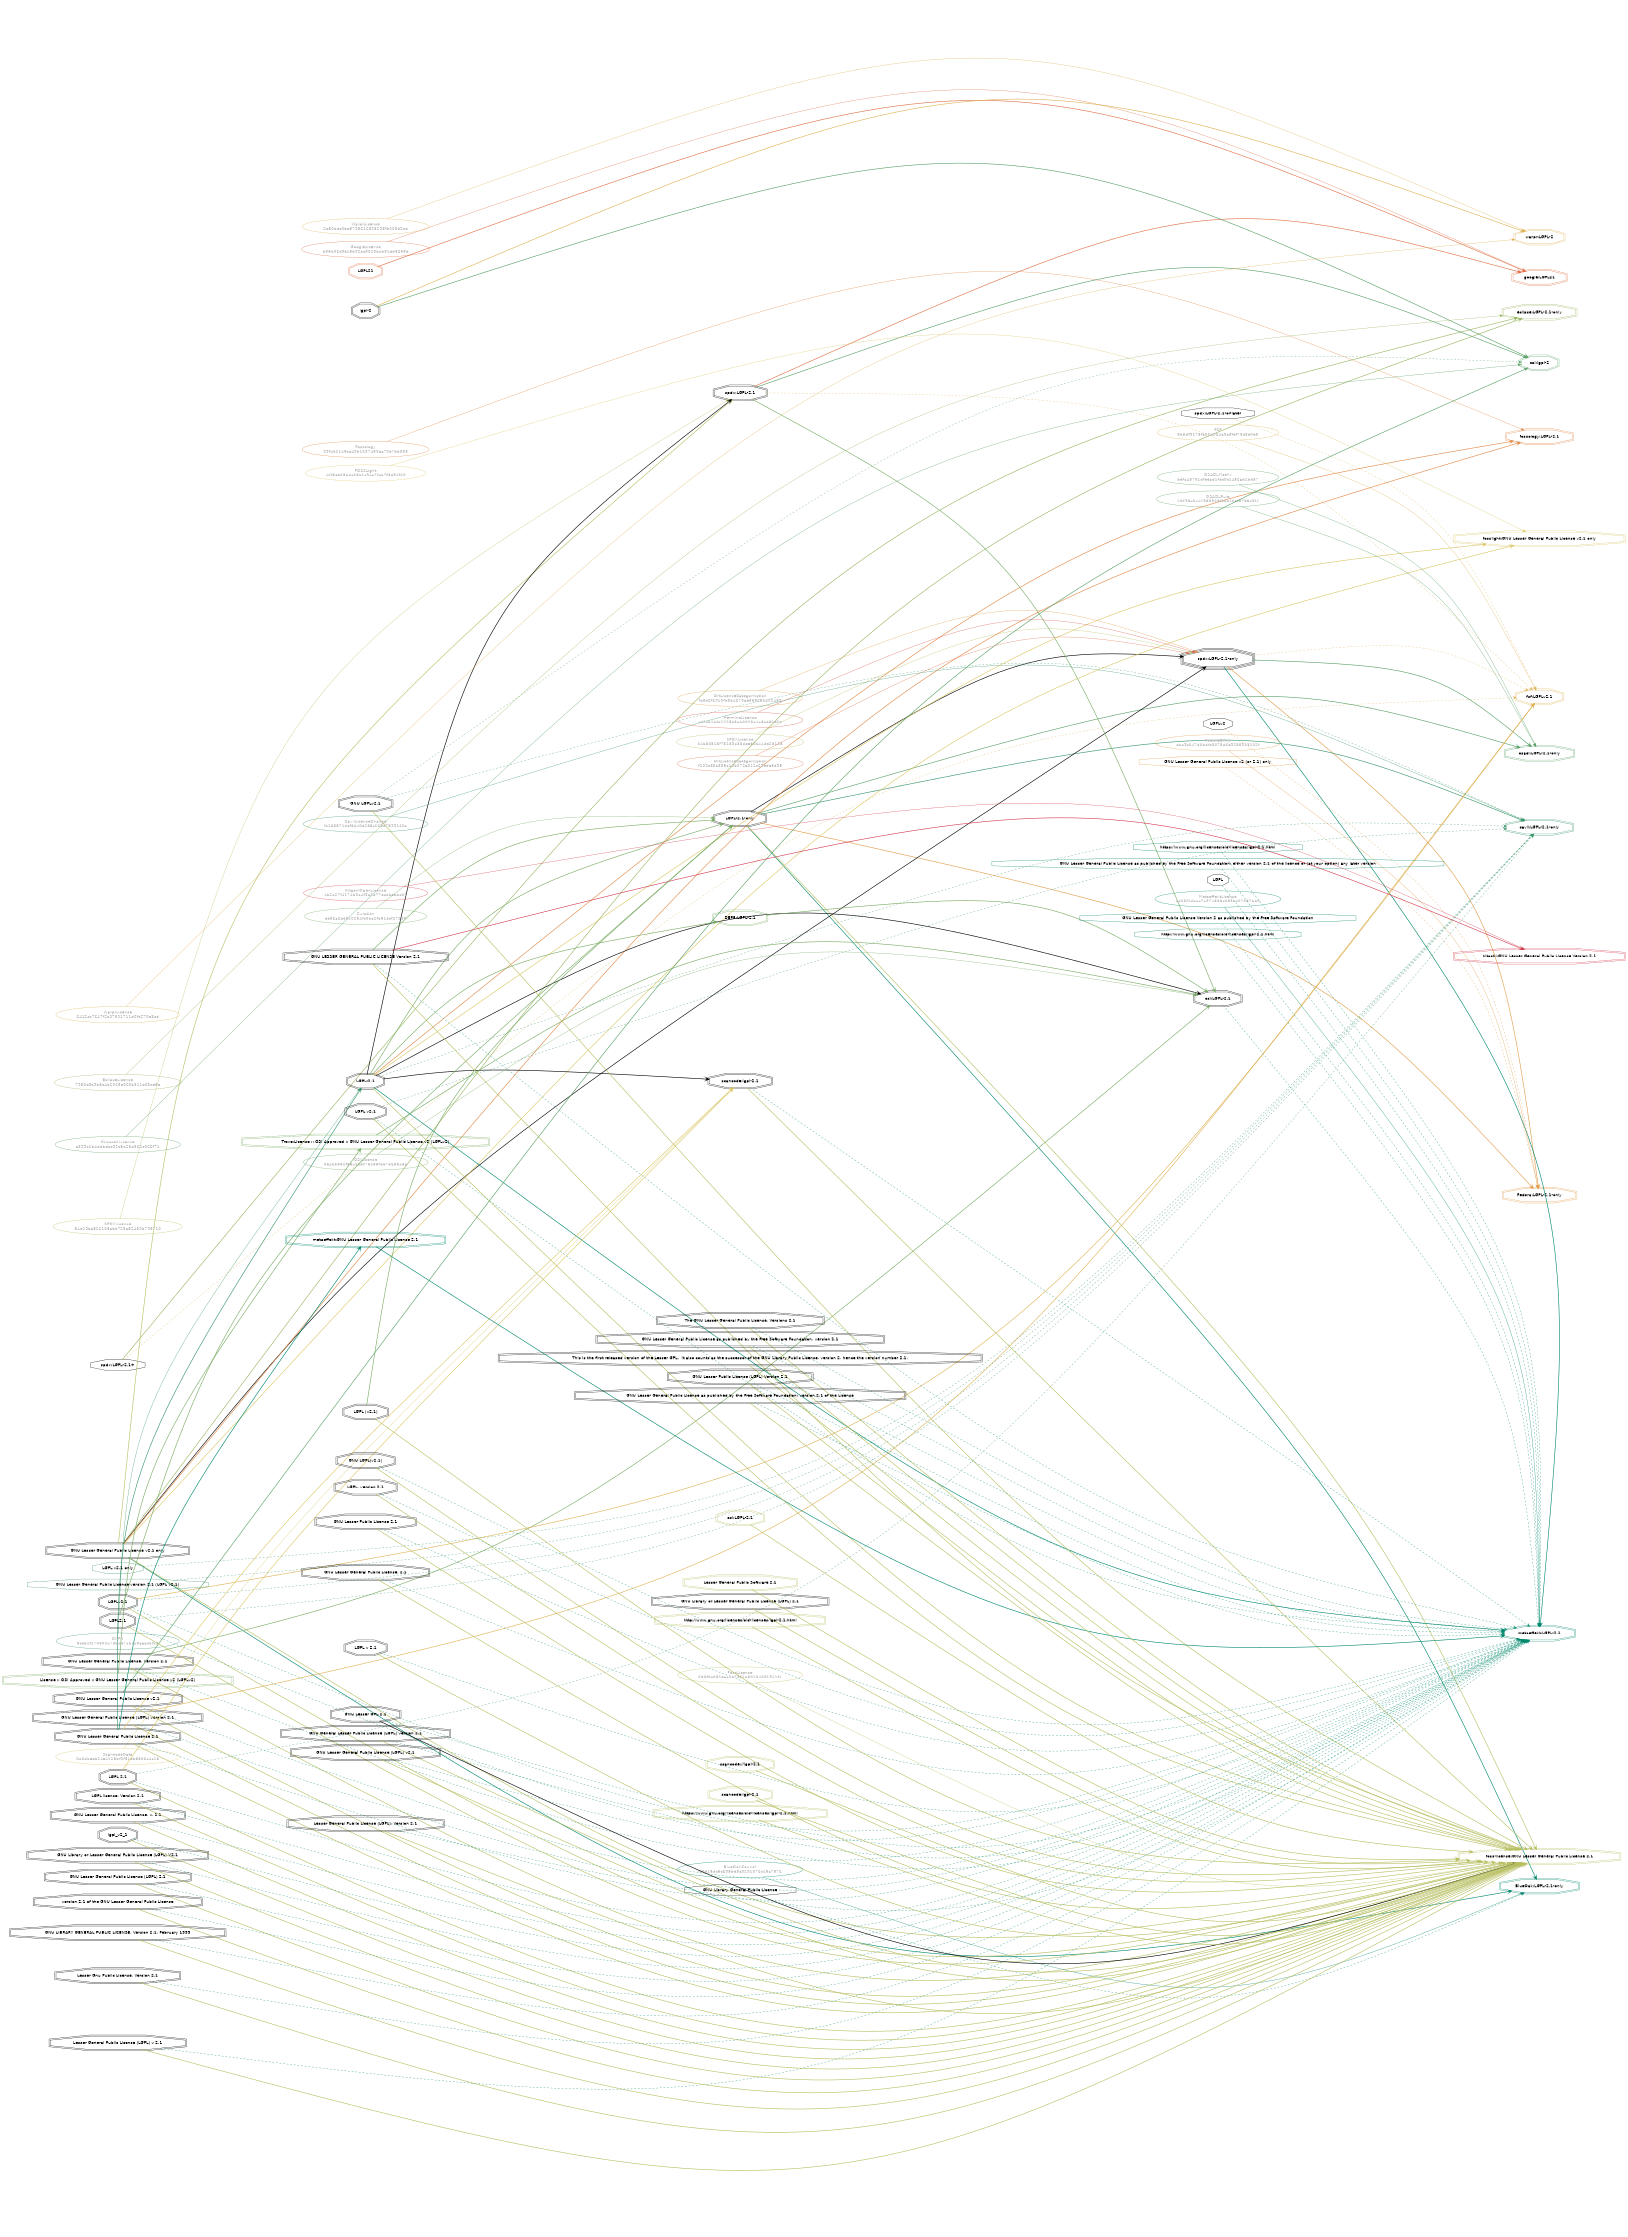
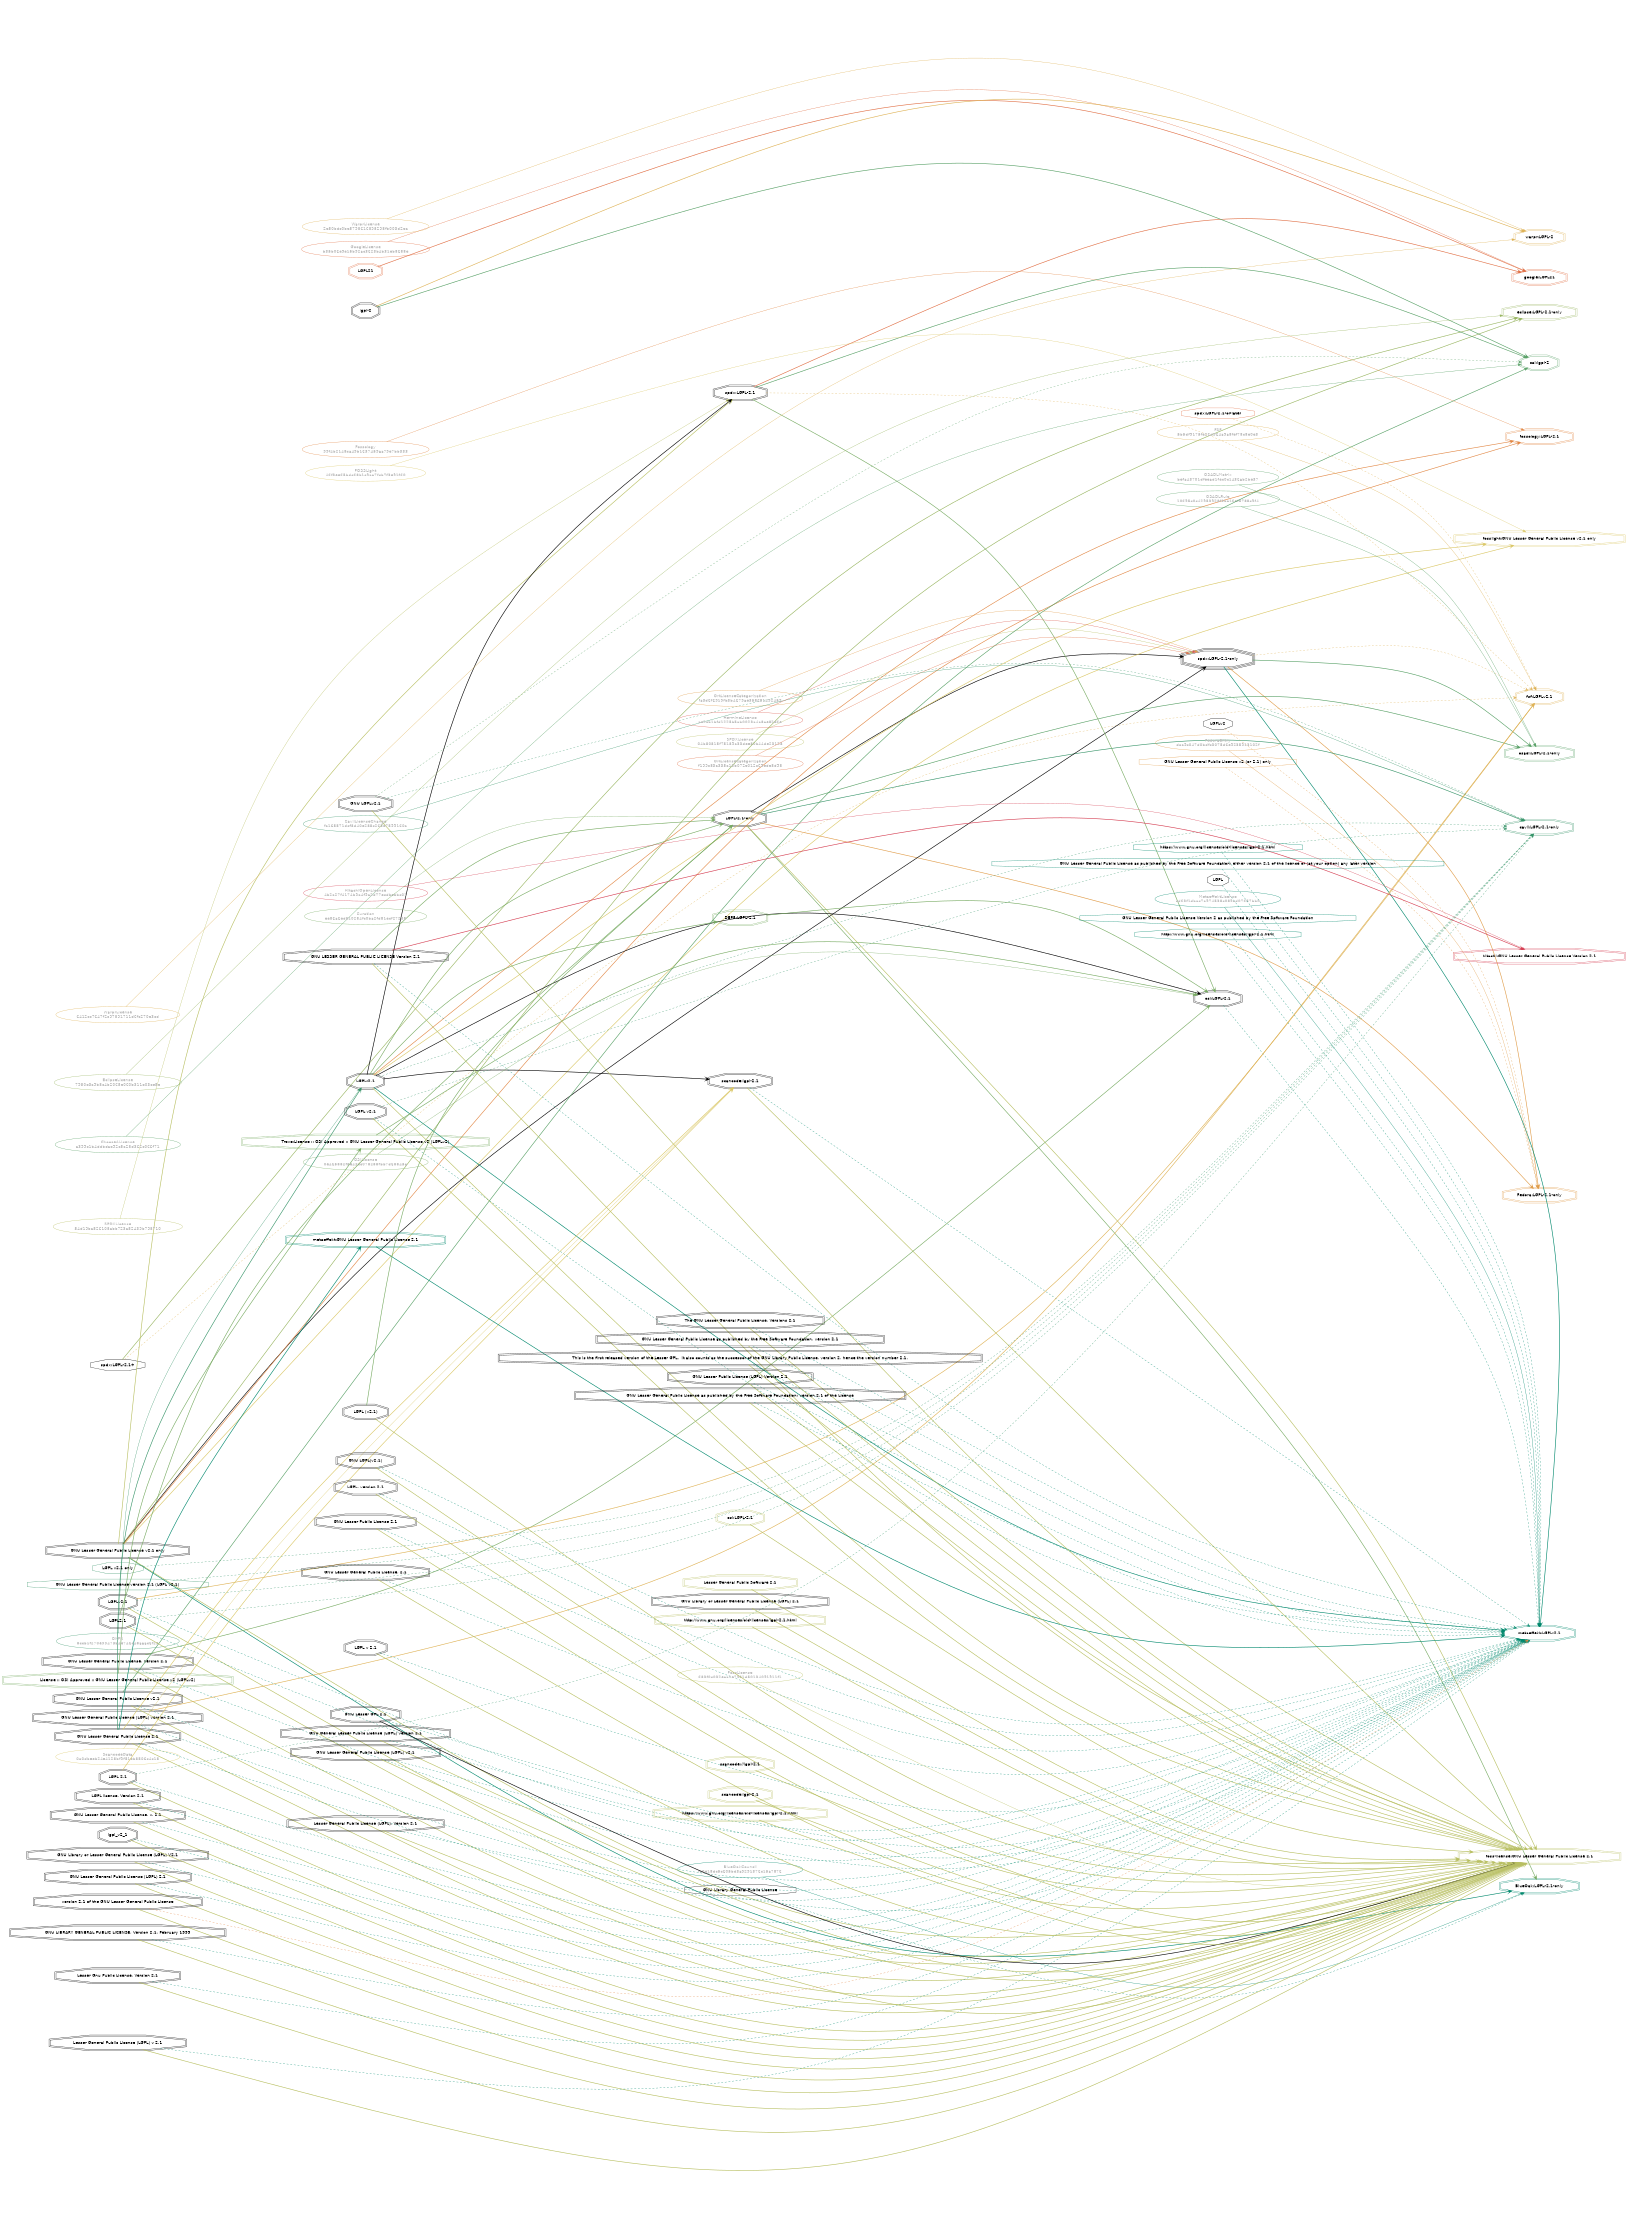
node "spdx:LGPL-2.1-or-later": color black -> #e06f45
edge "LGPL-2.1-only" -> "BlueOak:LGPL-2.1-only": color #00876c -> #78ab63
edge "version 2.1 of the GNU Lesser General Public License" -> "metaeffekt:LGPL-2.1": color #00876c -> #e18745
